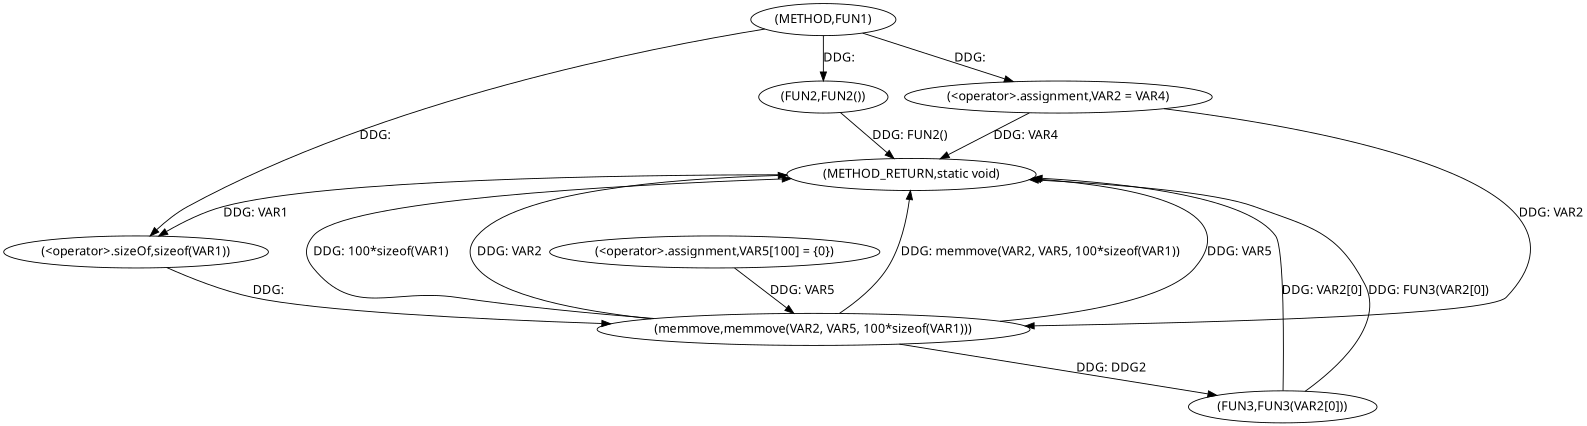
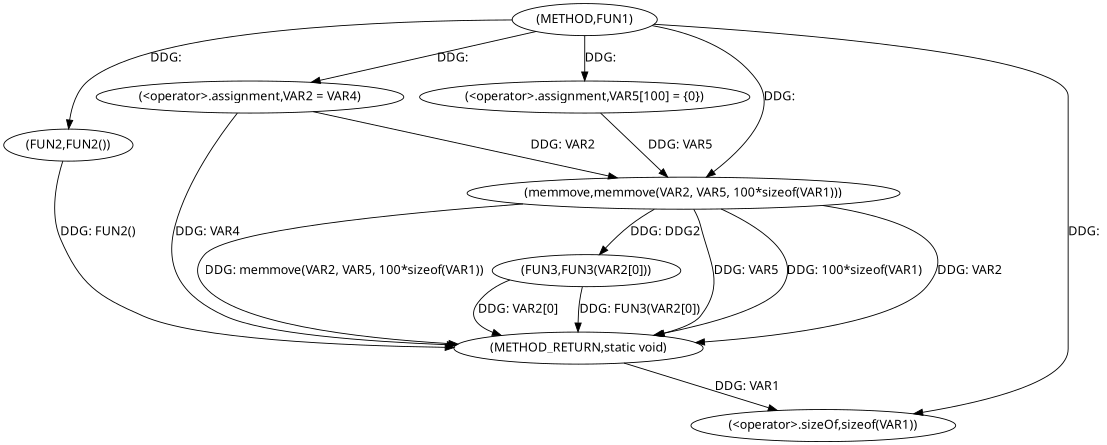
edge "(METHOD,FUN1)" -> "(<operator>.assignment,VAR5[100] = {0})": added, label "DDG:"
edge "(<operator>.sizeOf,sizeof(VAR1))" -> "(memmove,memmove(VAR2, VAR5, 100*sizeof(VAR1)))": now "(METHOD,FUN1)" -> "(memmove,memmove(VAR2, VAR5, 100*sizeof(VAR1)))"
